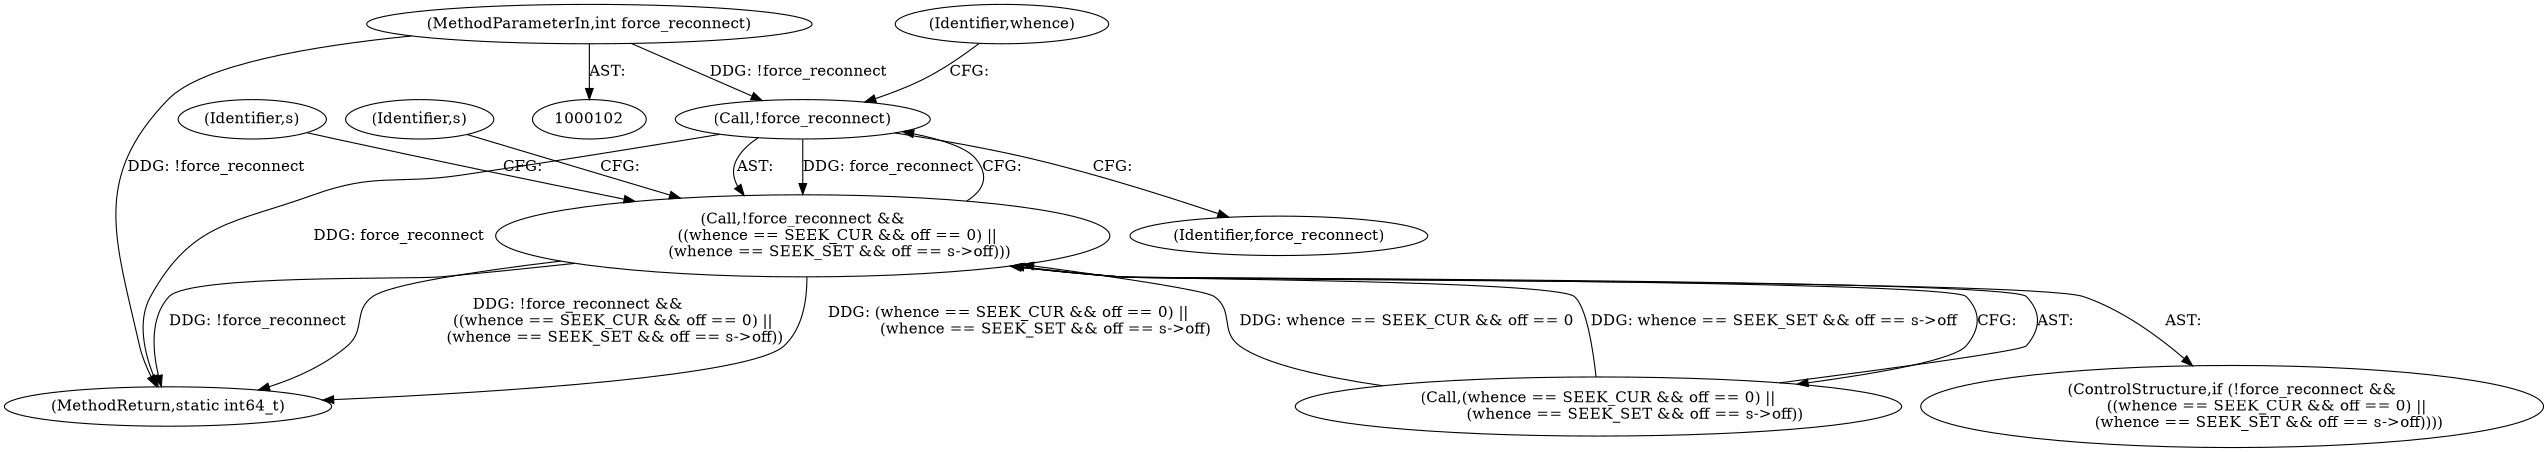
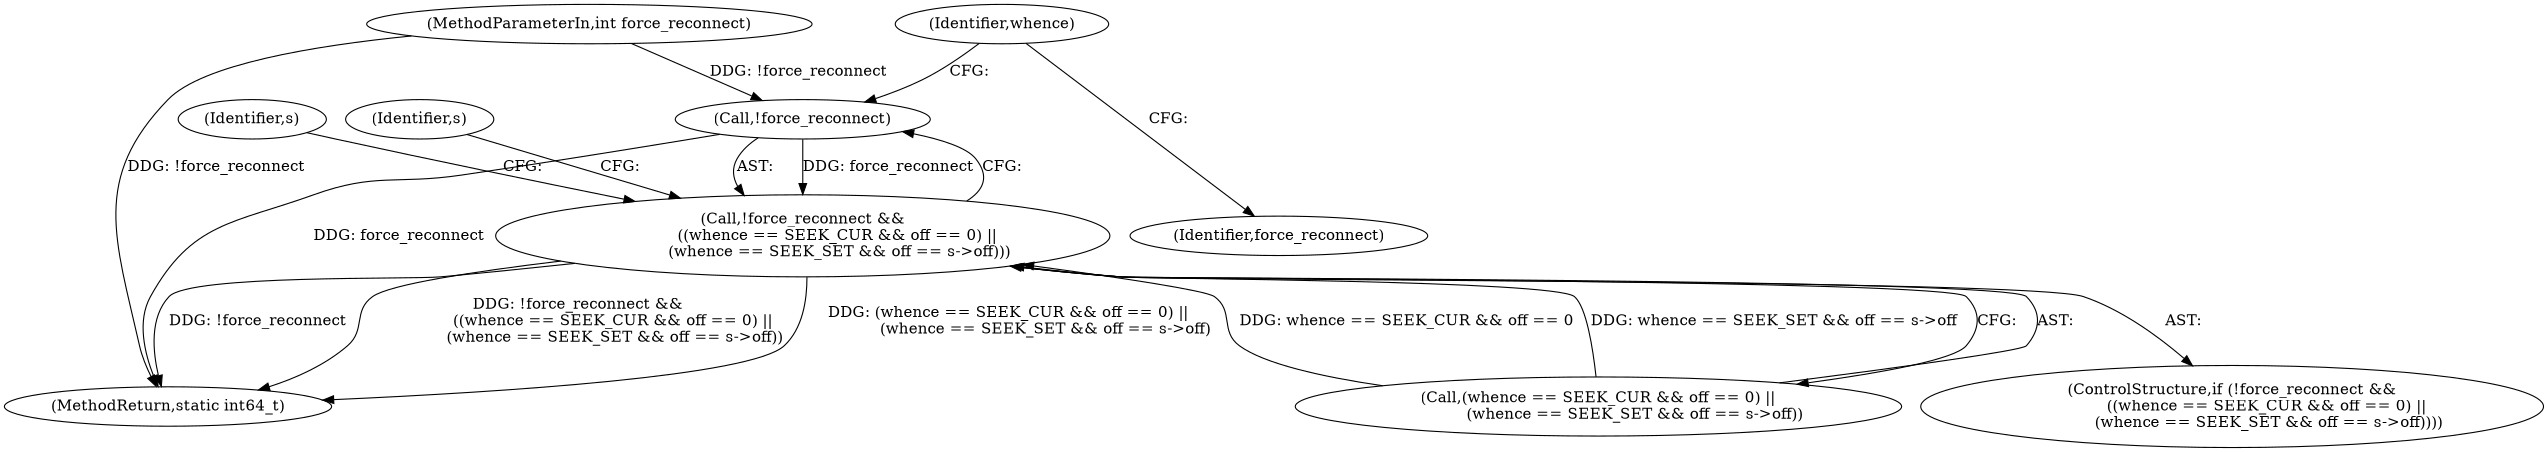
node "1000102": removed
edge "(Call,!force_reconnect)" -> "(Identifier,force_reconnect)": now "(Identifier,whence)" -> "(Identifier,force_reconnect)"
